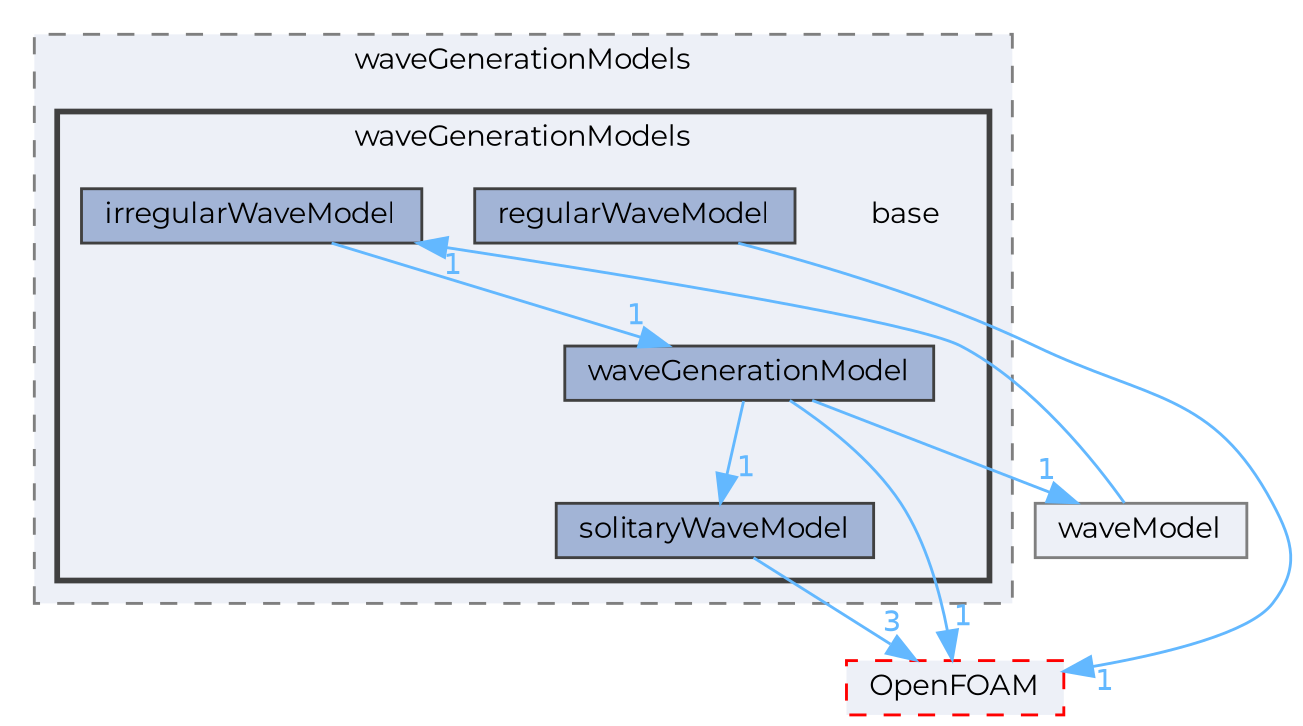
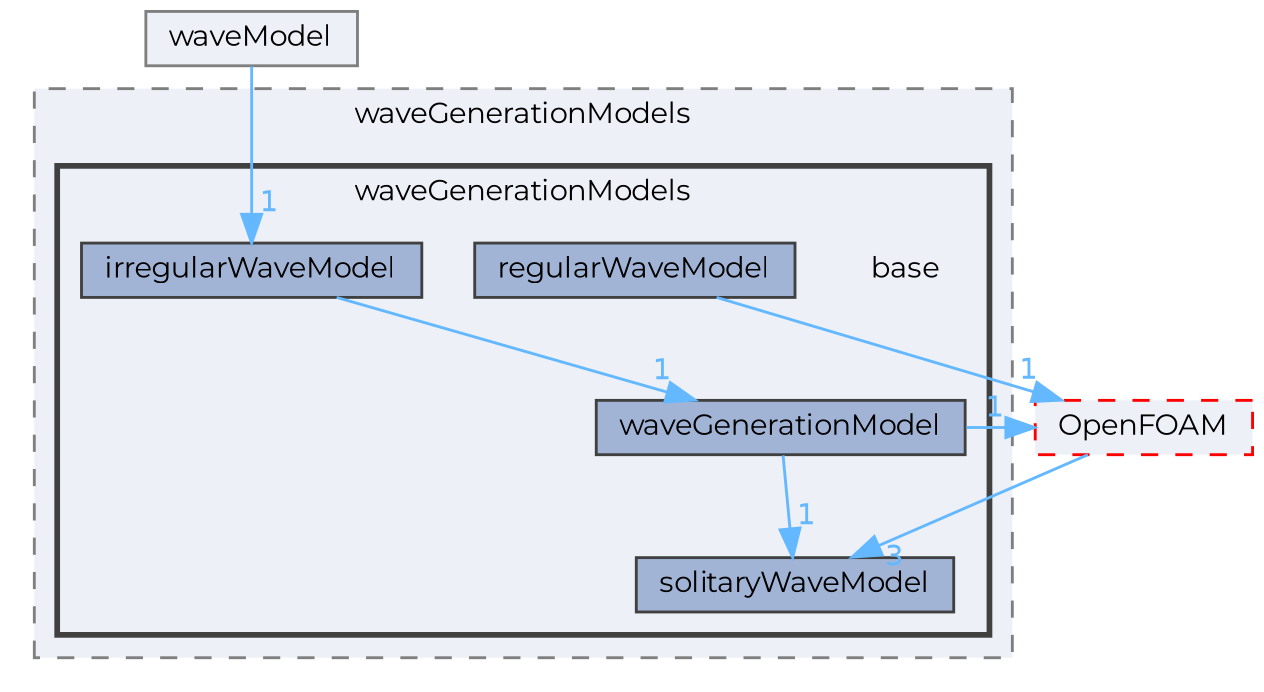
edge "waveGenerationModel" -> "waveModel": removed
edge "solitaryWaveModel" -> "OpenFOAM": reversed
